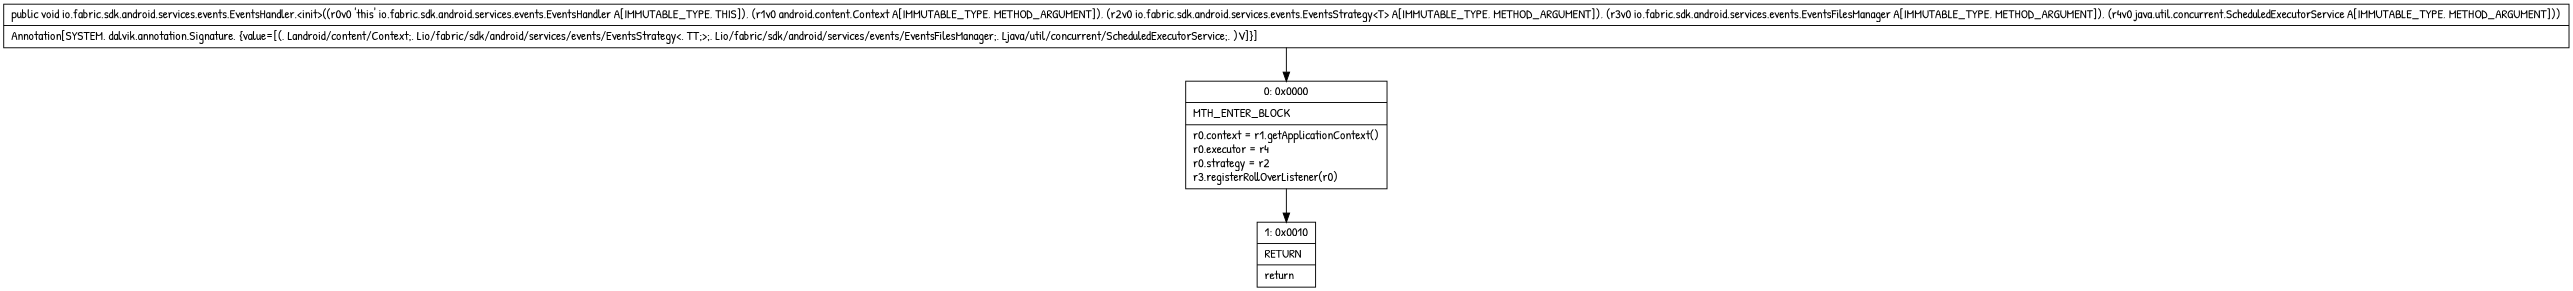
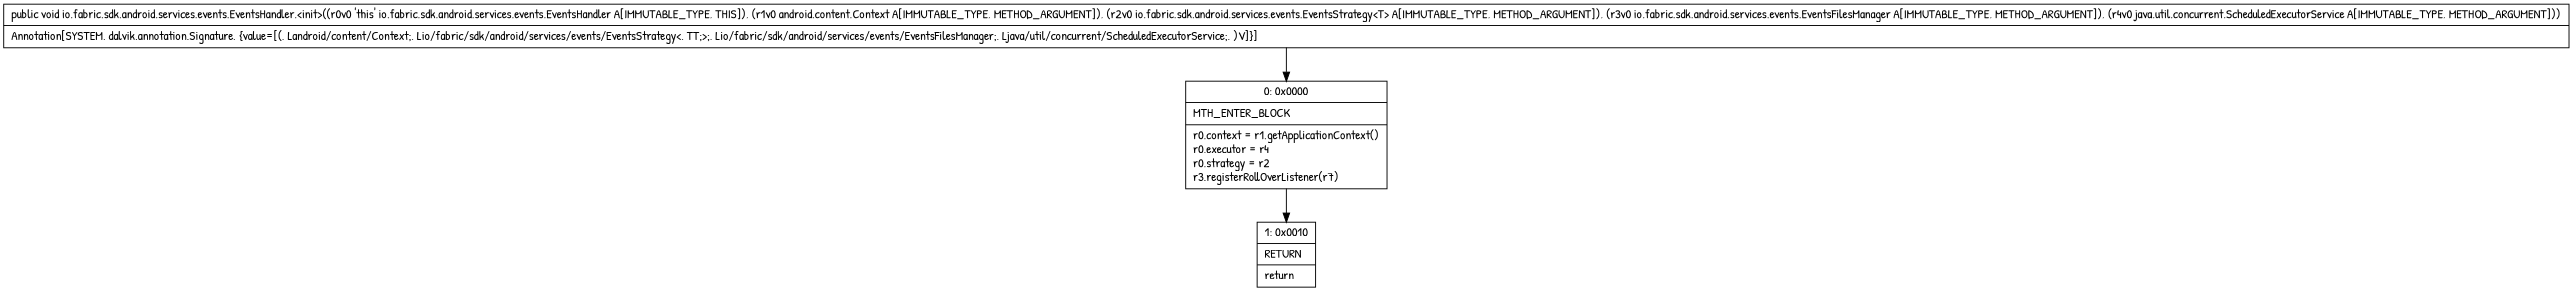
node "0: 0x0000": text "r3.registerRollOverListener(r0)" -> "r3.registerRollOverListener(r7)"
